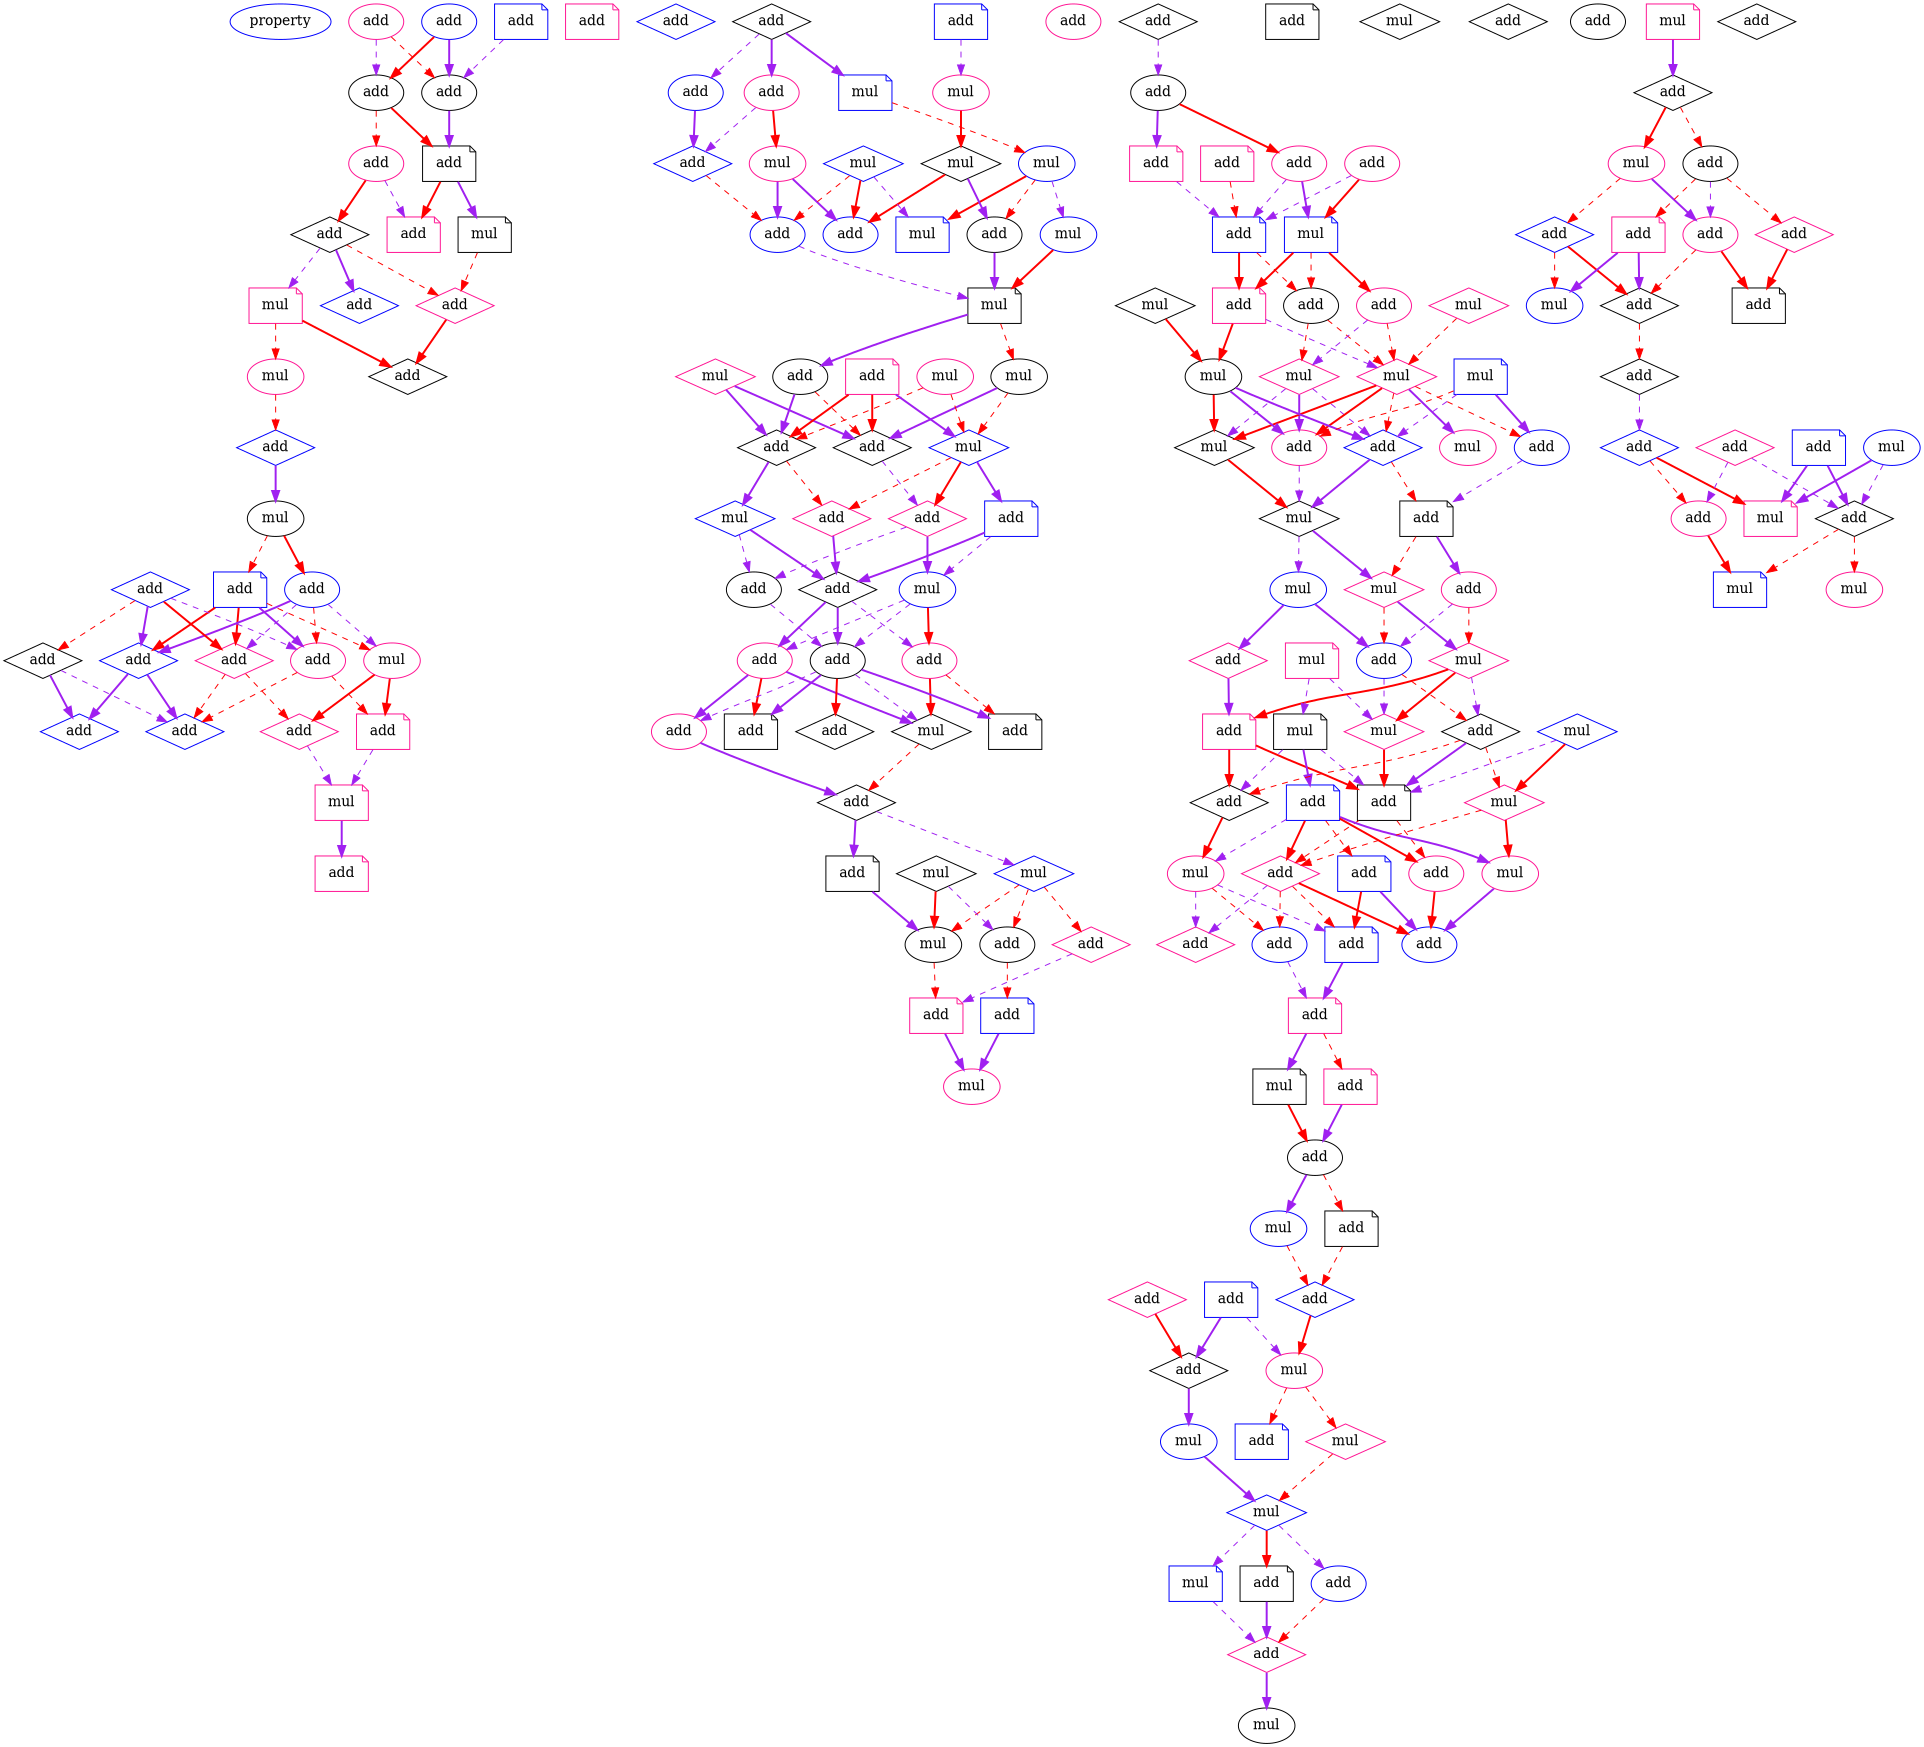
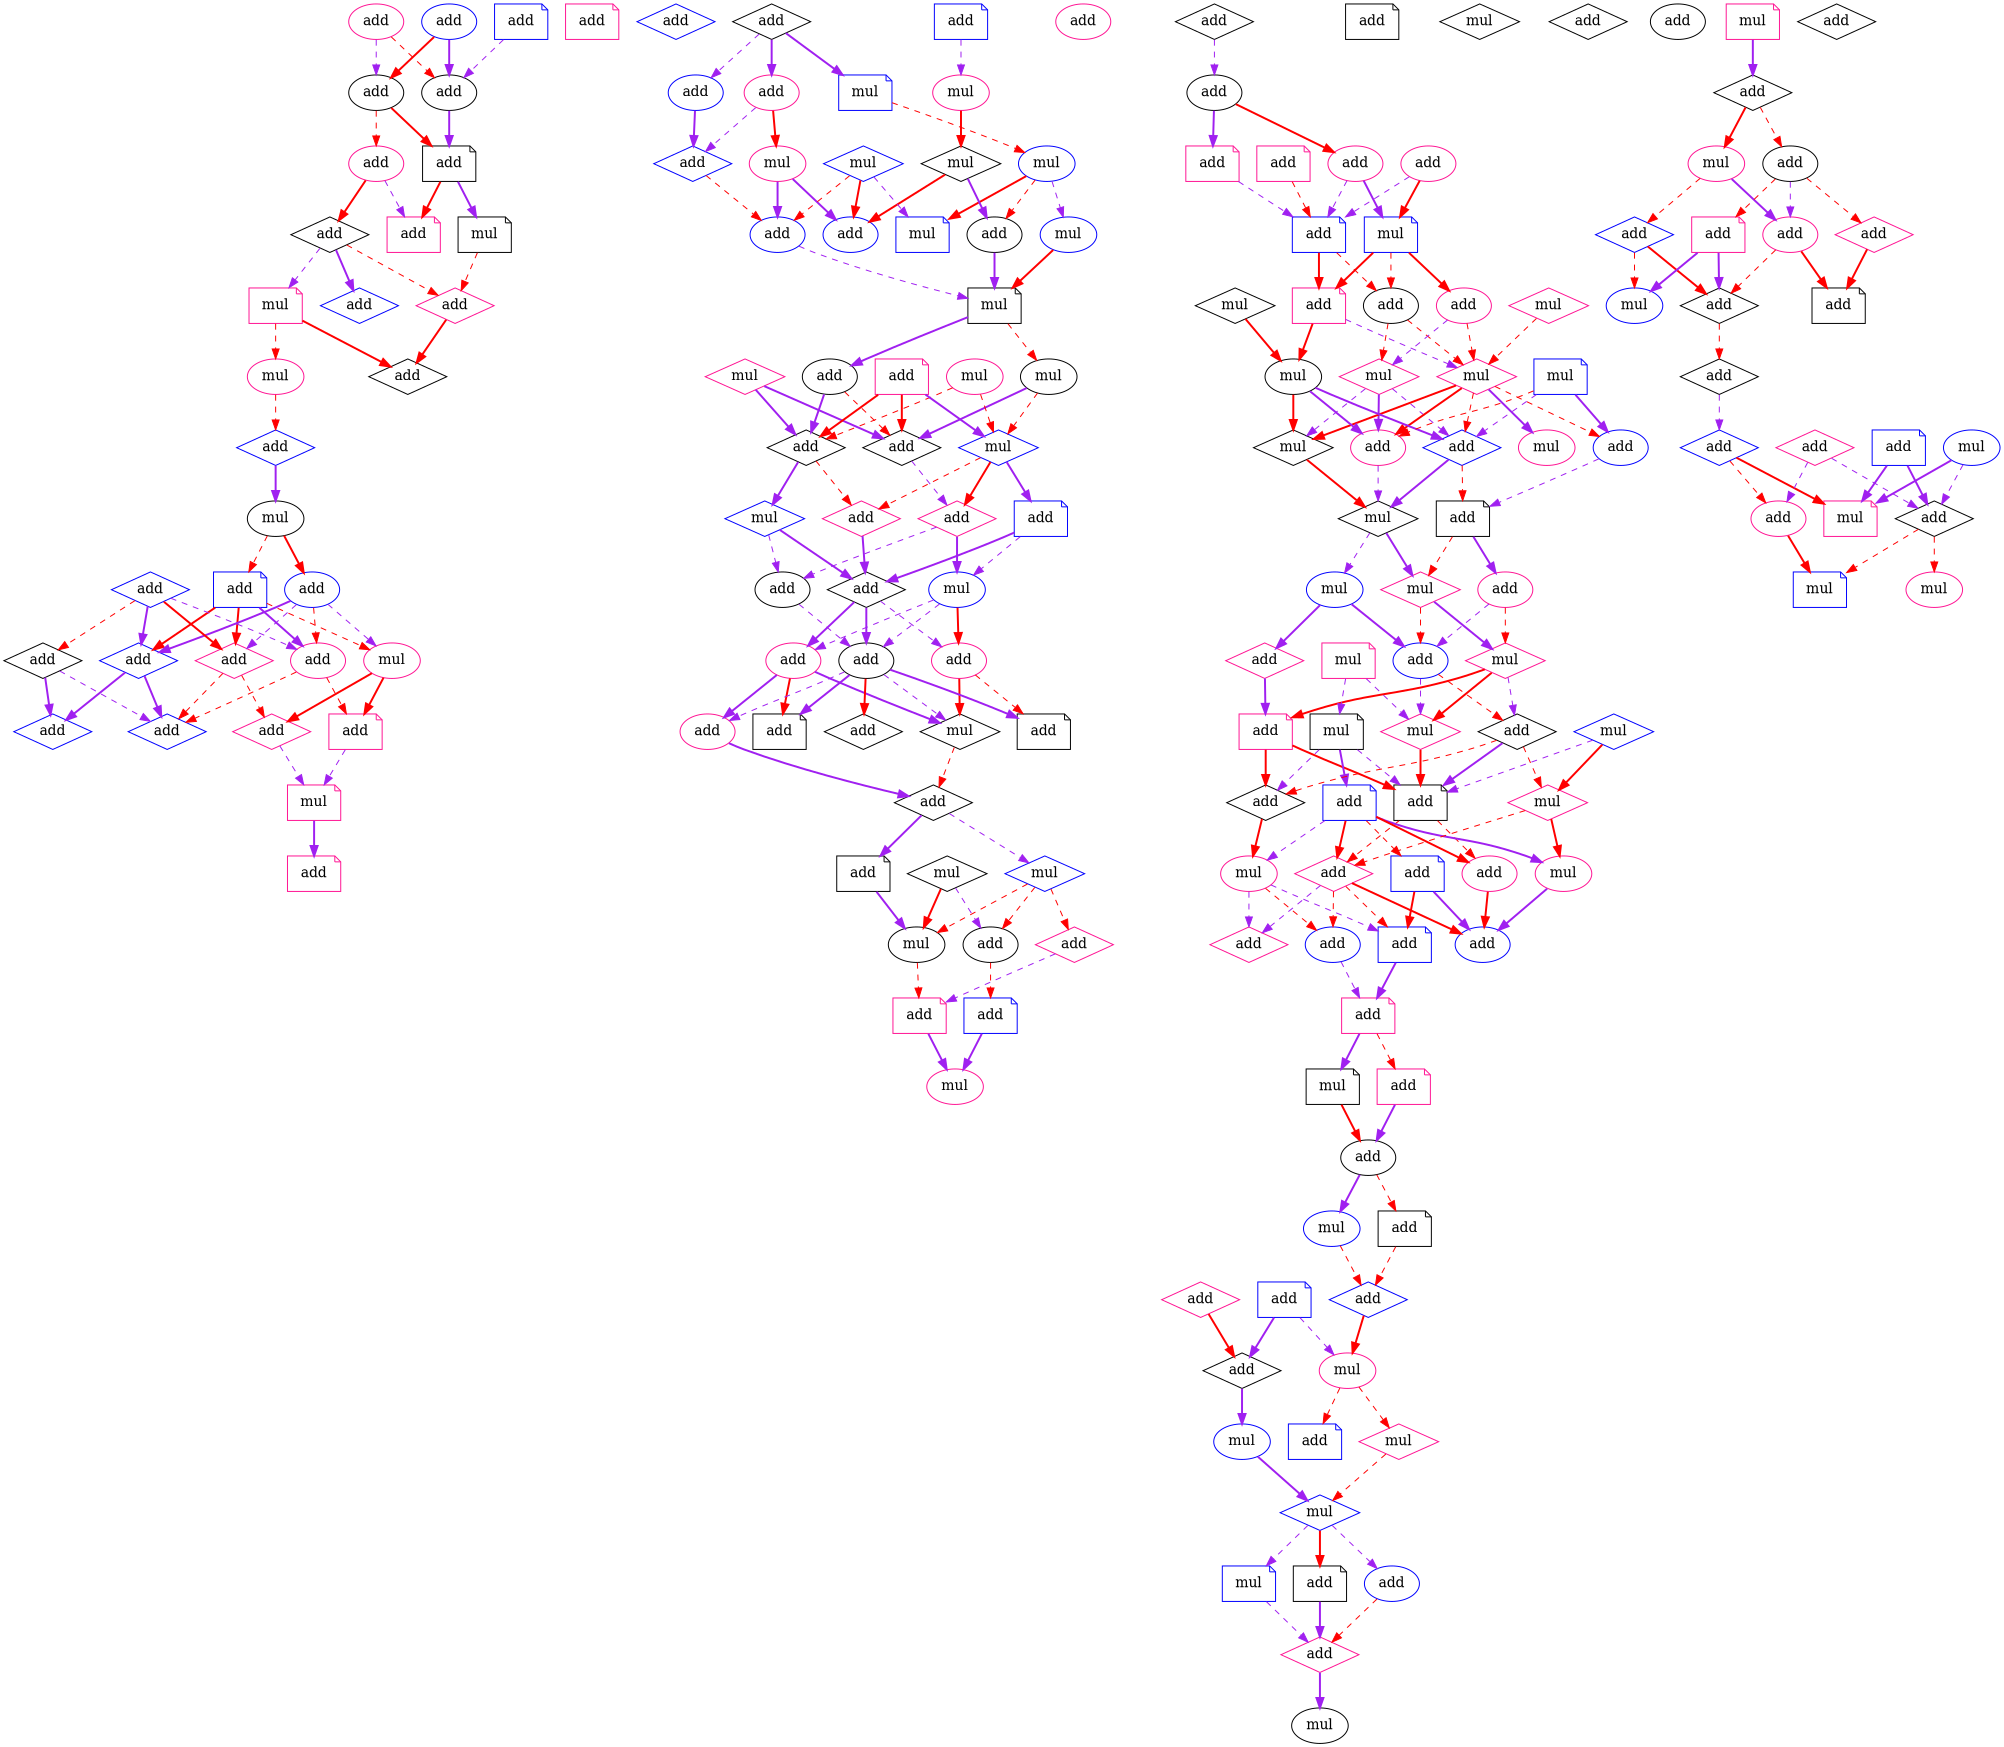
node "property": removed
